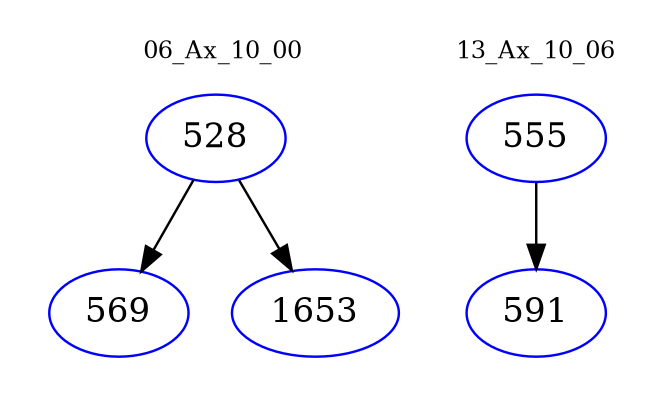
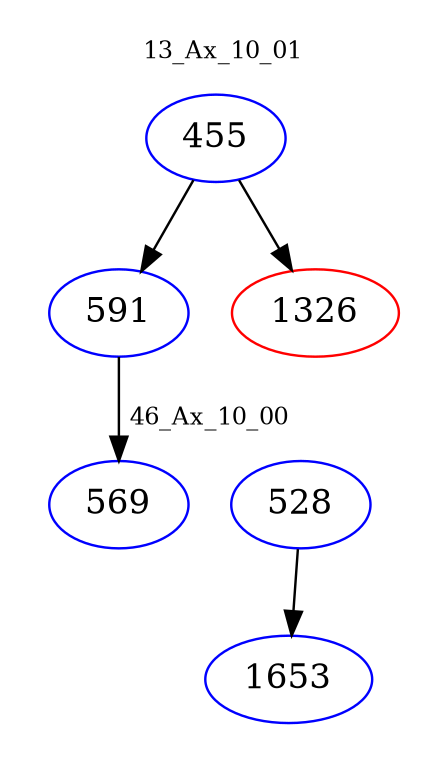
cluster "06_Ax_10_00": label "06_Ax_10_00" -> "46_Ax_10_00"
cluster "13_Ax_10_06": label "13_Ax_10_06" -> "13_Ax_10_01"
node "555": label "555" -> "455"
edge "528" -> "569": now "591" -> "569"
node "1326": added
